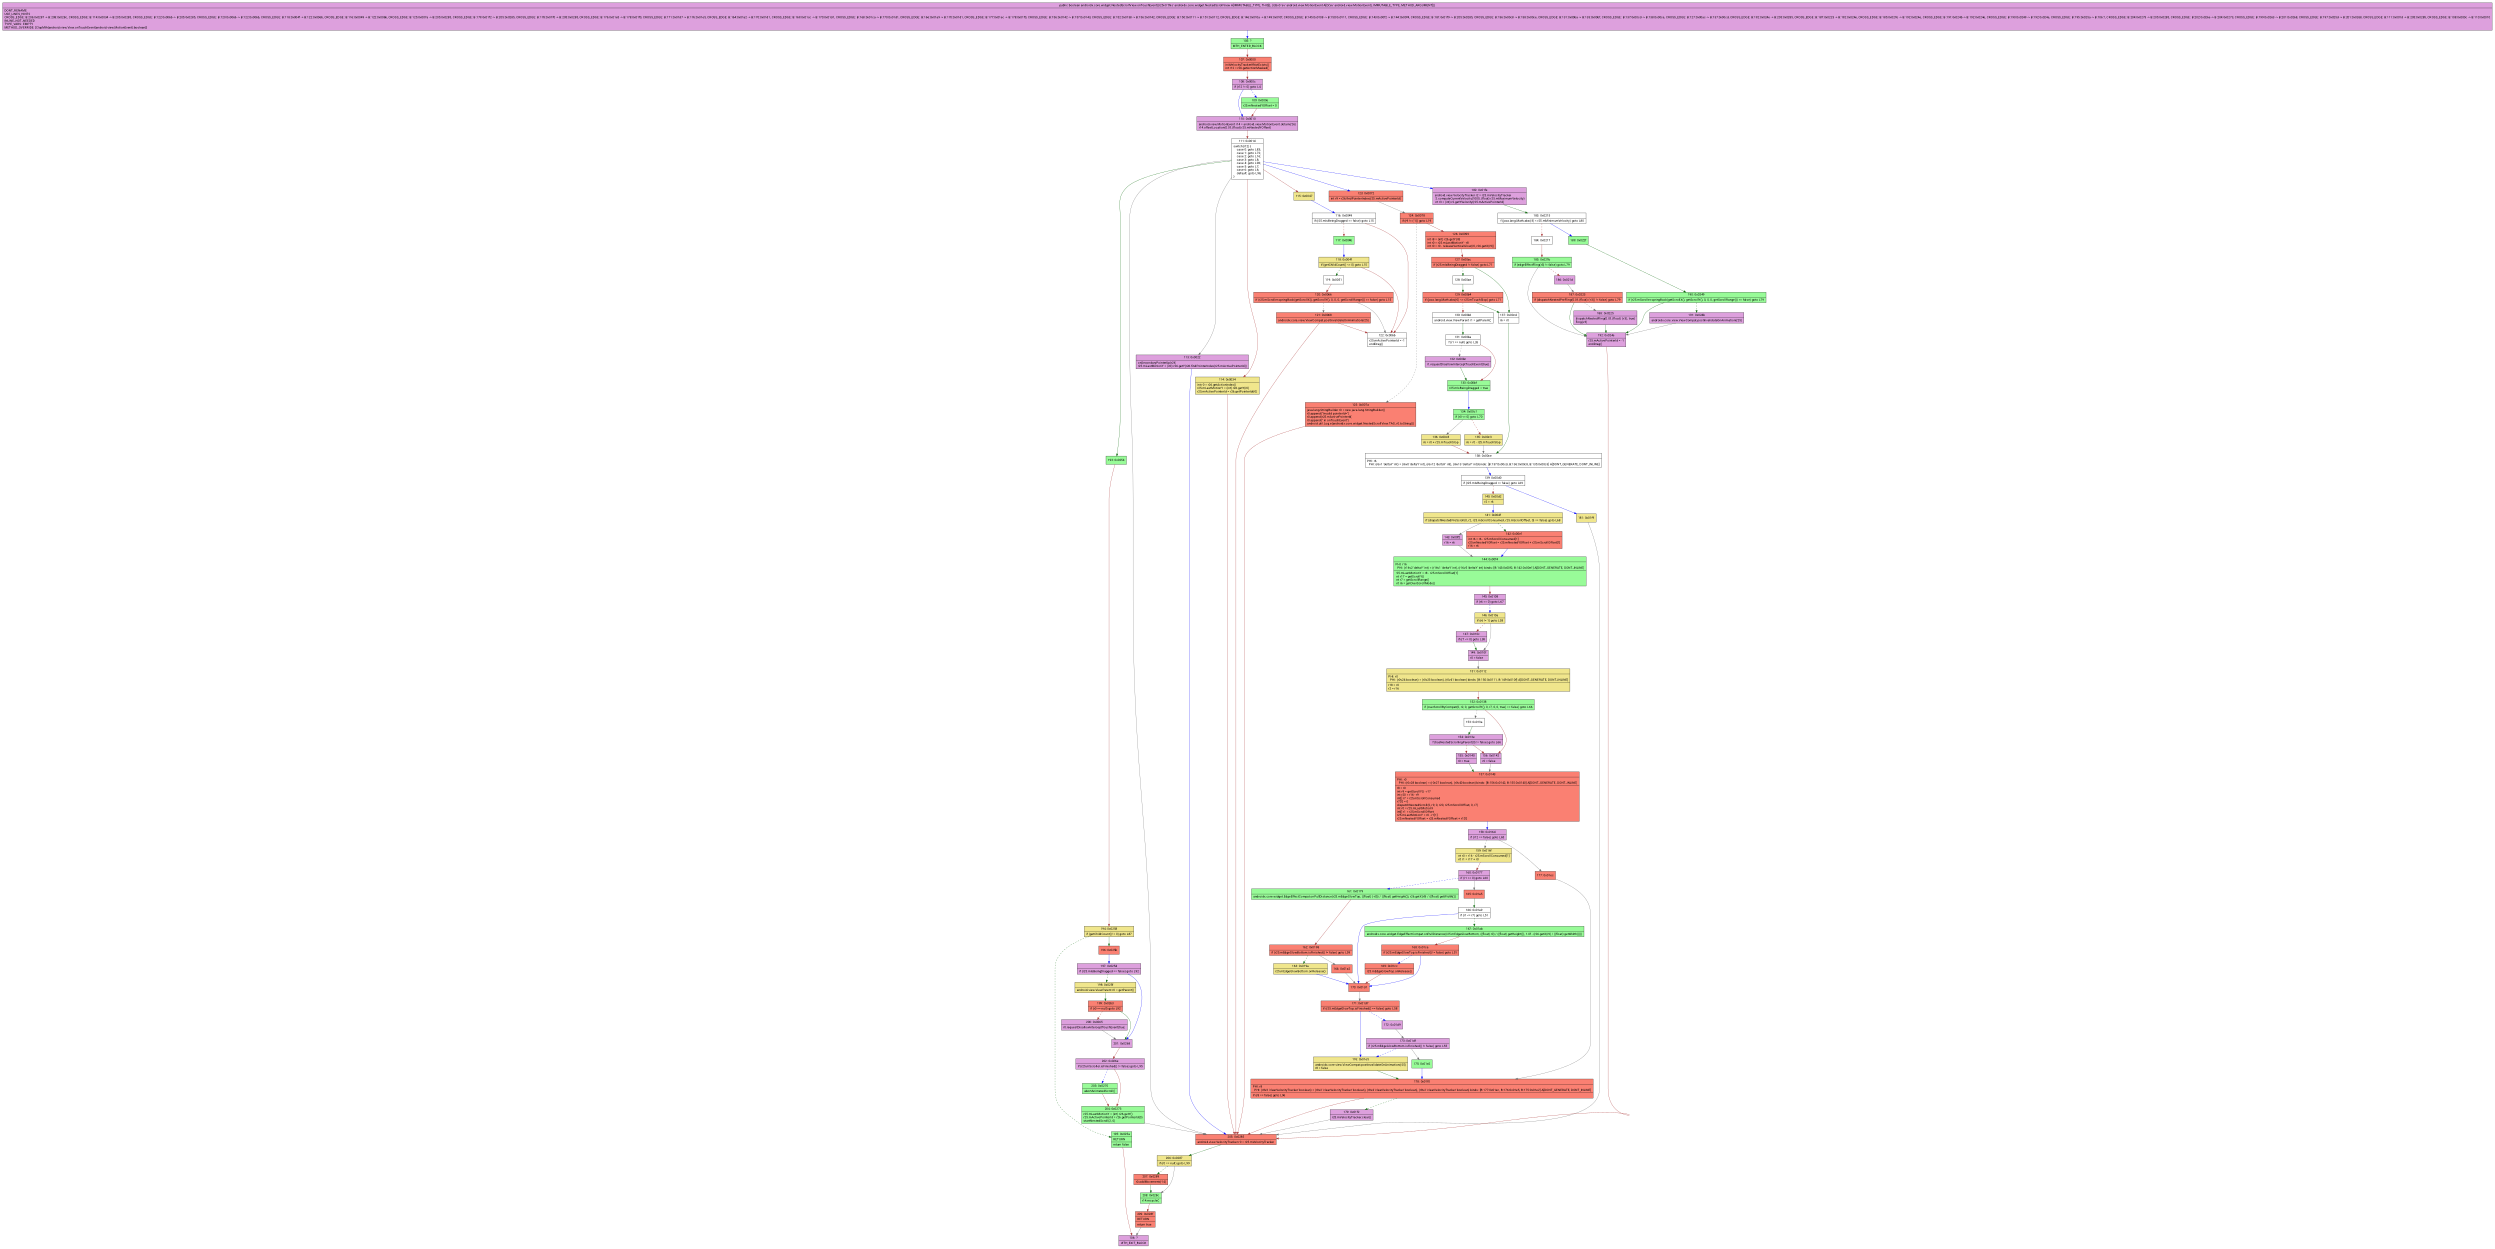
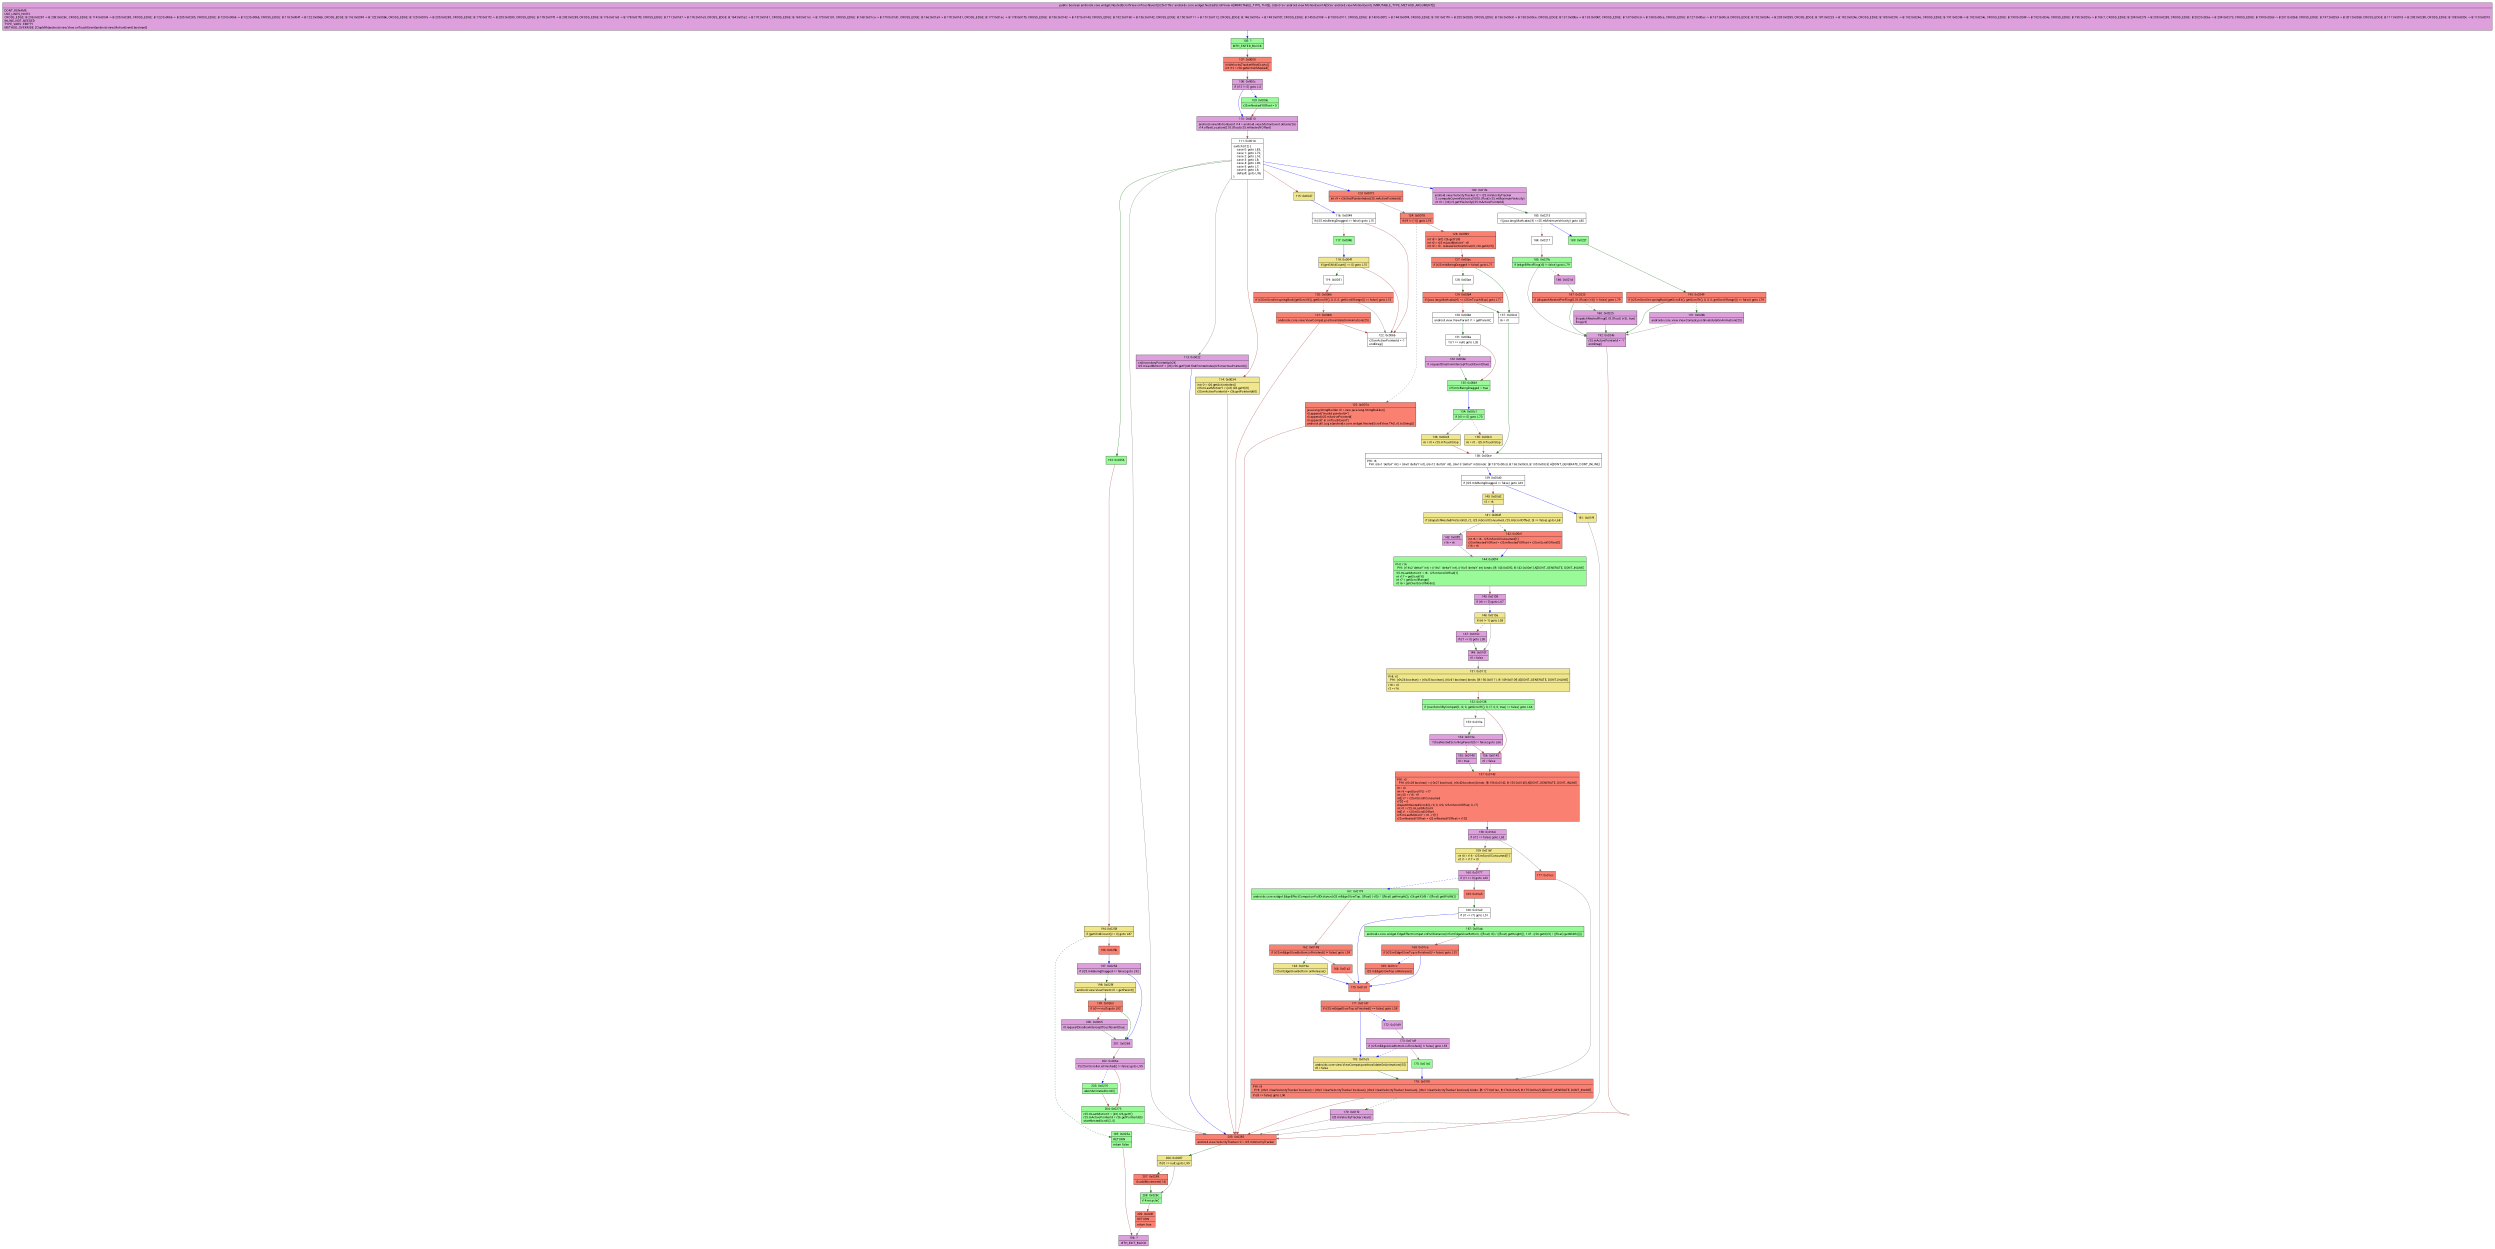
node "190: 0x0249": fillcolor palegreen -> salmon
edge "194: 0x0258" -> "196: 0x025b": color darkgreen -> gray40
